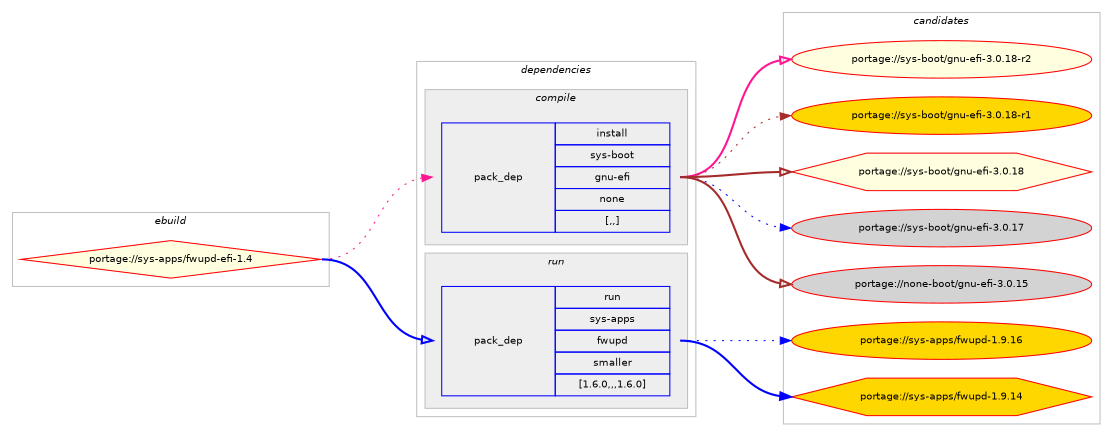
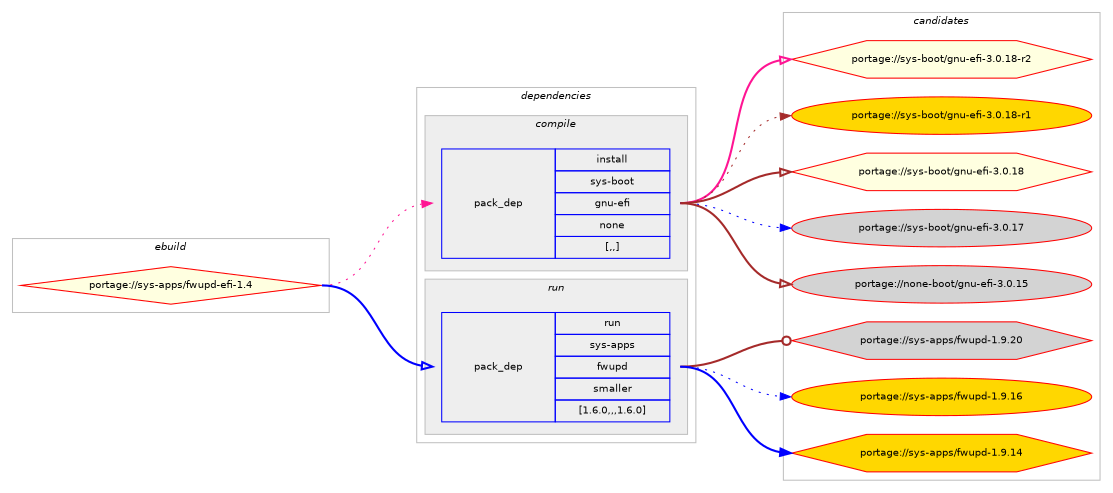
node "portage://sys-boot/gnu-efi-3.0.18-r2": shape ellipse -> hexagon
node "portage://sys-apps/fwupd-1.9.20": added
